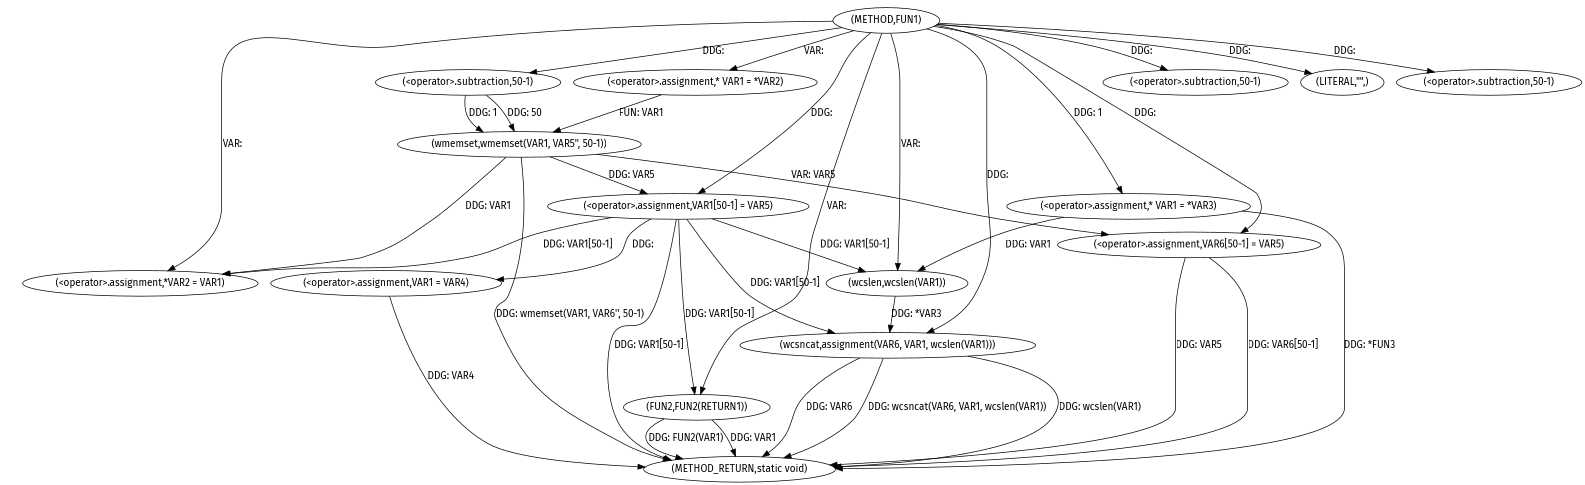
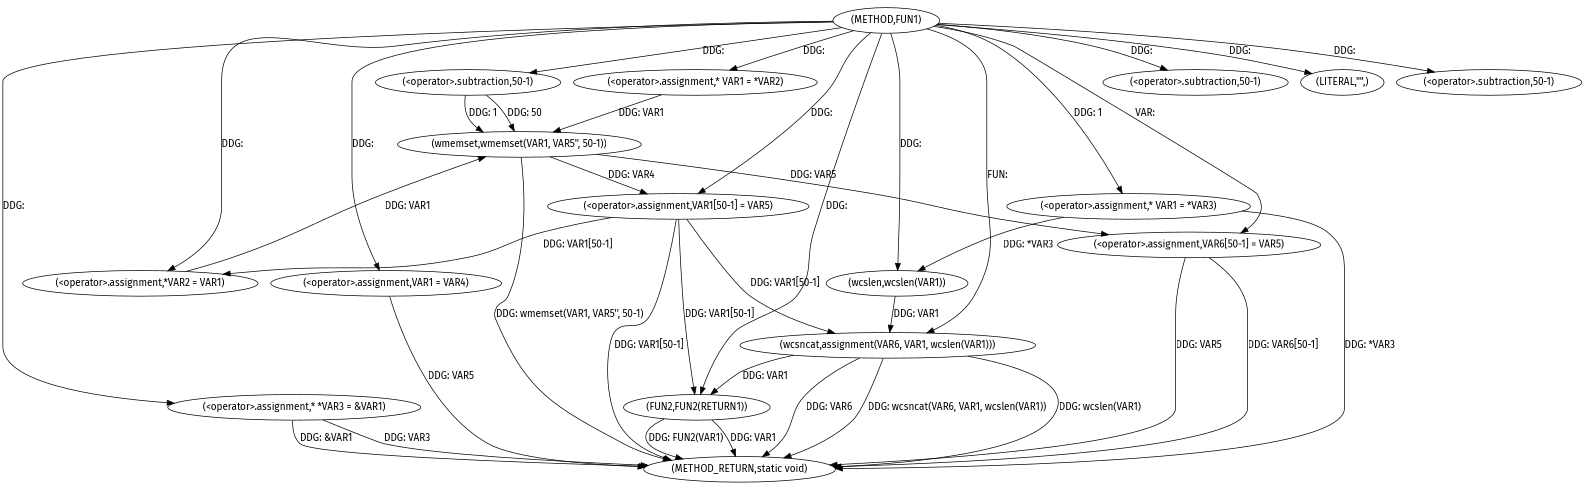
edge "(METHOD,FUN1)" -> "(<operator>.assignment,* VAR1 = *VAR2)": label "VAR: " -> "DDG: "
edge "(<operator>.assignment,* VAR1 = *VAR2)" -> "(wmemset,wmemset(VAR1, VAR5'', 50-1))": label "FUN: VAR1" -> "DDG: VAR1"
edge "(METHOD,FUN1)" -> "(<operator>.assignment,VAR6[50-1] = VAR5)": label "DDG: " -> "VAR: "
edge "(METHOD,FUN1)" -> "(<operator>.assignment,*VAR2 = VAR1)": label "VAR: " -> "DDG: "
edge "(METHOD,FUN1)" -> "(wcslen,wcslen(VAR1))": label "VAR: " -> "DDG: "
edge "(wmemset,wmemset(VAR1, VAR5'', 50-1))" -> "(<operator>.assignment,VAR1[50-1] = VAR5)": label "DDG: VAR5" -> "DDG: VAR4"
edge "(wmemset,wmemset(VAR1, VAR5'', 50-1))" -> "(<operator>.assignment,VAR6[50-1] = VAR5)": label "VAR: VAR5" -> "DDG: VAR5"
edge "(METHOD,FUN1)" -> "(wcsncat,assignment(VAR6, VAR1, wcslen(VAR1)))": label "DDG: " -> "FUN: "
edge "(METHOD,FUN1)" -> "(FUN2,FUN2(RETURN1))": label "VAR: " -> "DDG: "
edge "(<operator>.assignment,VAR1[50-1] = VAR5)" -> "(wcslen,wcslen(VAR1))": removed, label "DDG: VAR1[50-1]"
edge "(<operator>.assignment,* VAR1 = *VAR3)" -> "(wcslen,wcslen(VAR1))": label "DDG: VAR1" -> "DDG: *VAR3"
edge "(wmemset,wmemset(VAR1, VAR5'', 50-1))" -> "(<operator>.assignment,*VAR2 = VAR1)": reversed
edge "(<operator>.assignment,VAR1[50-1] = VAR5)" -> "(<operator>.assignment,VAR1 = VAR4)": now "(METHOD,FUN1)" -> "(<operator>.assignment,VAR1 = VAR4)"
edge "(wmemset,wmemset(VAR1, VAR5'', 50-1))" -> "(METHOD_RETURN,static void)": label "DDG: wmemset(VAR1, VAR6'', 50-1)" -> "DDG: wmemset(VAR1, VAR5'', 50-1)"
edge "(wcslen,wcslen(VAR1))" -> "(wcsncat,assignment(VAR6, VAR1, wcslen(VAR1)))": label "DDG: *VAR3" -> "DDG: VAR1"
edge "(<operator>.assignment,* VAR1 = *VAR3)" -> "(METHOD_RETURN,static void)": label "DDG: *FUN3" -> "DDG: *VAR3"
edge "(wcsncat,assignment(VAR6, VAR1, wcslen(VAR1)))" -> "(FUN2,FUN2(RETURN1))": added, label "DDG: VAR1"
edge "(<operator>.assignment,VAR1 = VAR4)" -> "(METHOD_RETURN,static void)": label "DDG: VAR4" -> "DDG: VAR5"
node "(<operator>.assignment,* *VAR3 = &VAR1)": added
